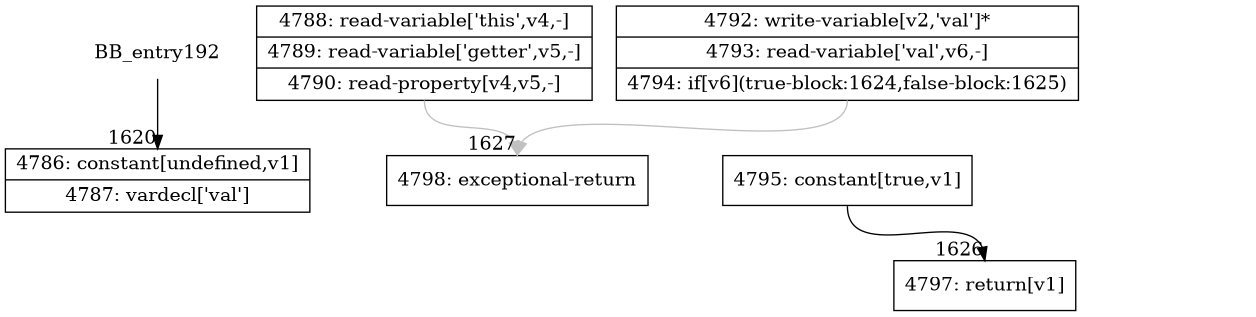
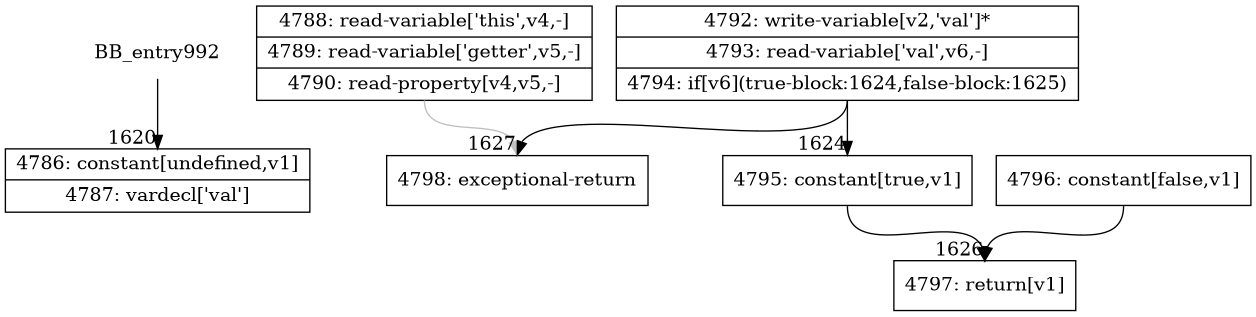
node "BB_entry192": label "BB_entry192" -> "BB_entry992"
edge "4792: write-variable[v2,'val']*" -> "4795: constant[true,v1]": added
edge "4792: write-variable[v2,'val']*" -> "4798: exceptional-return": color gray -> black
node "4796: constant[false,v1]": added
